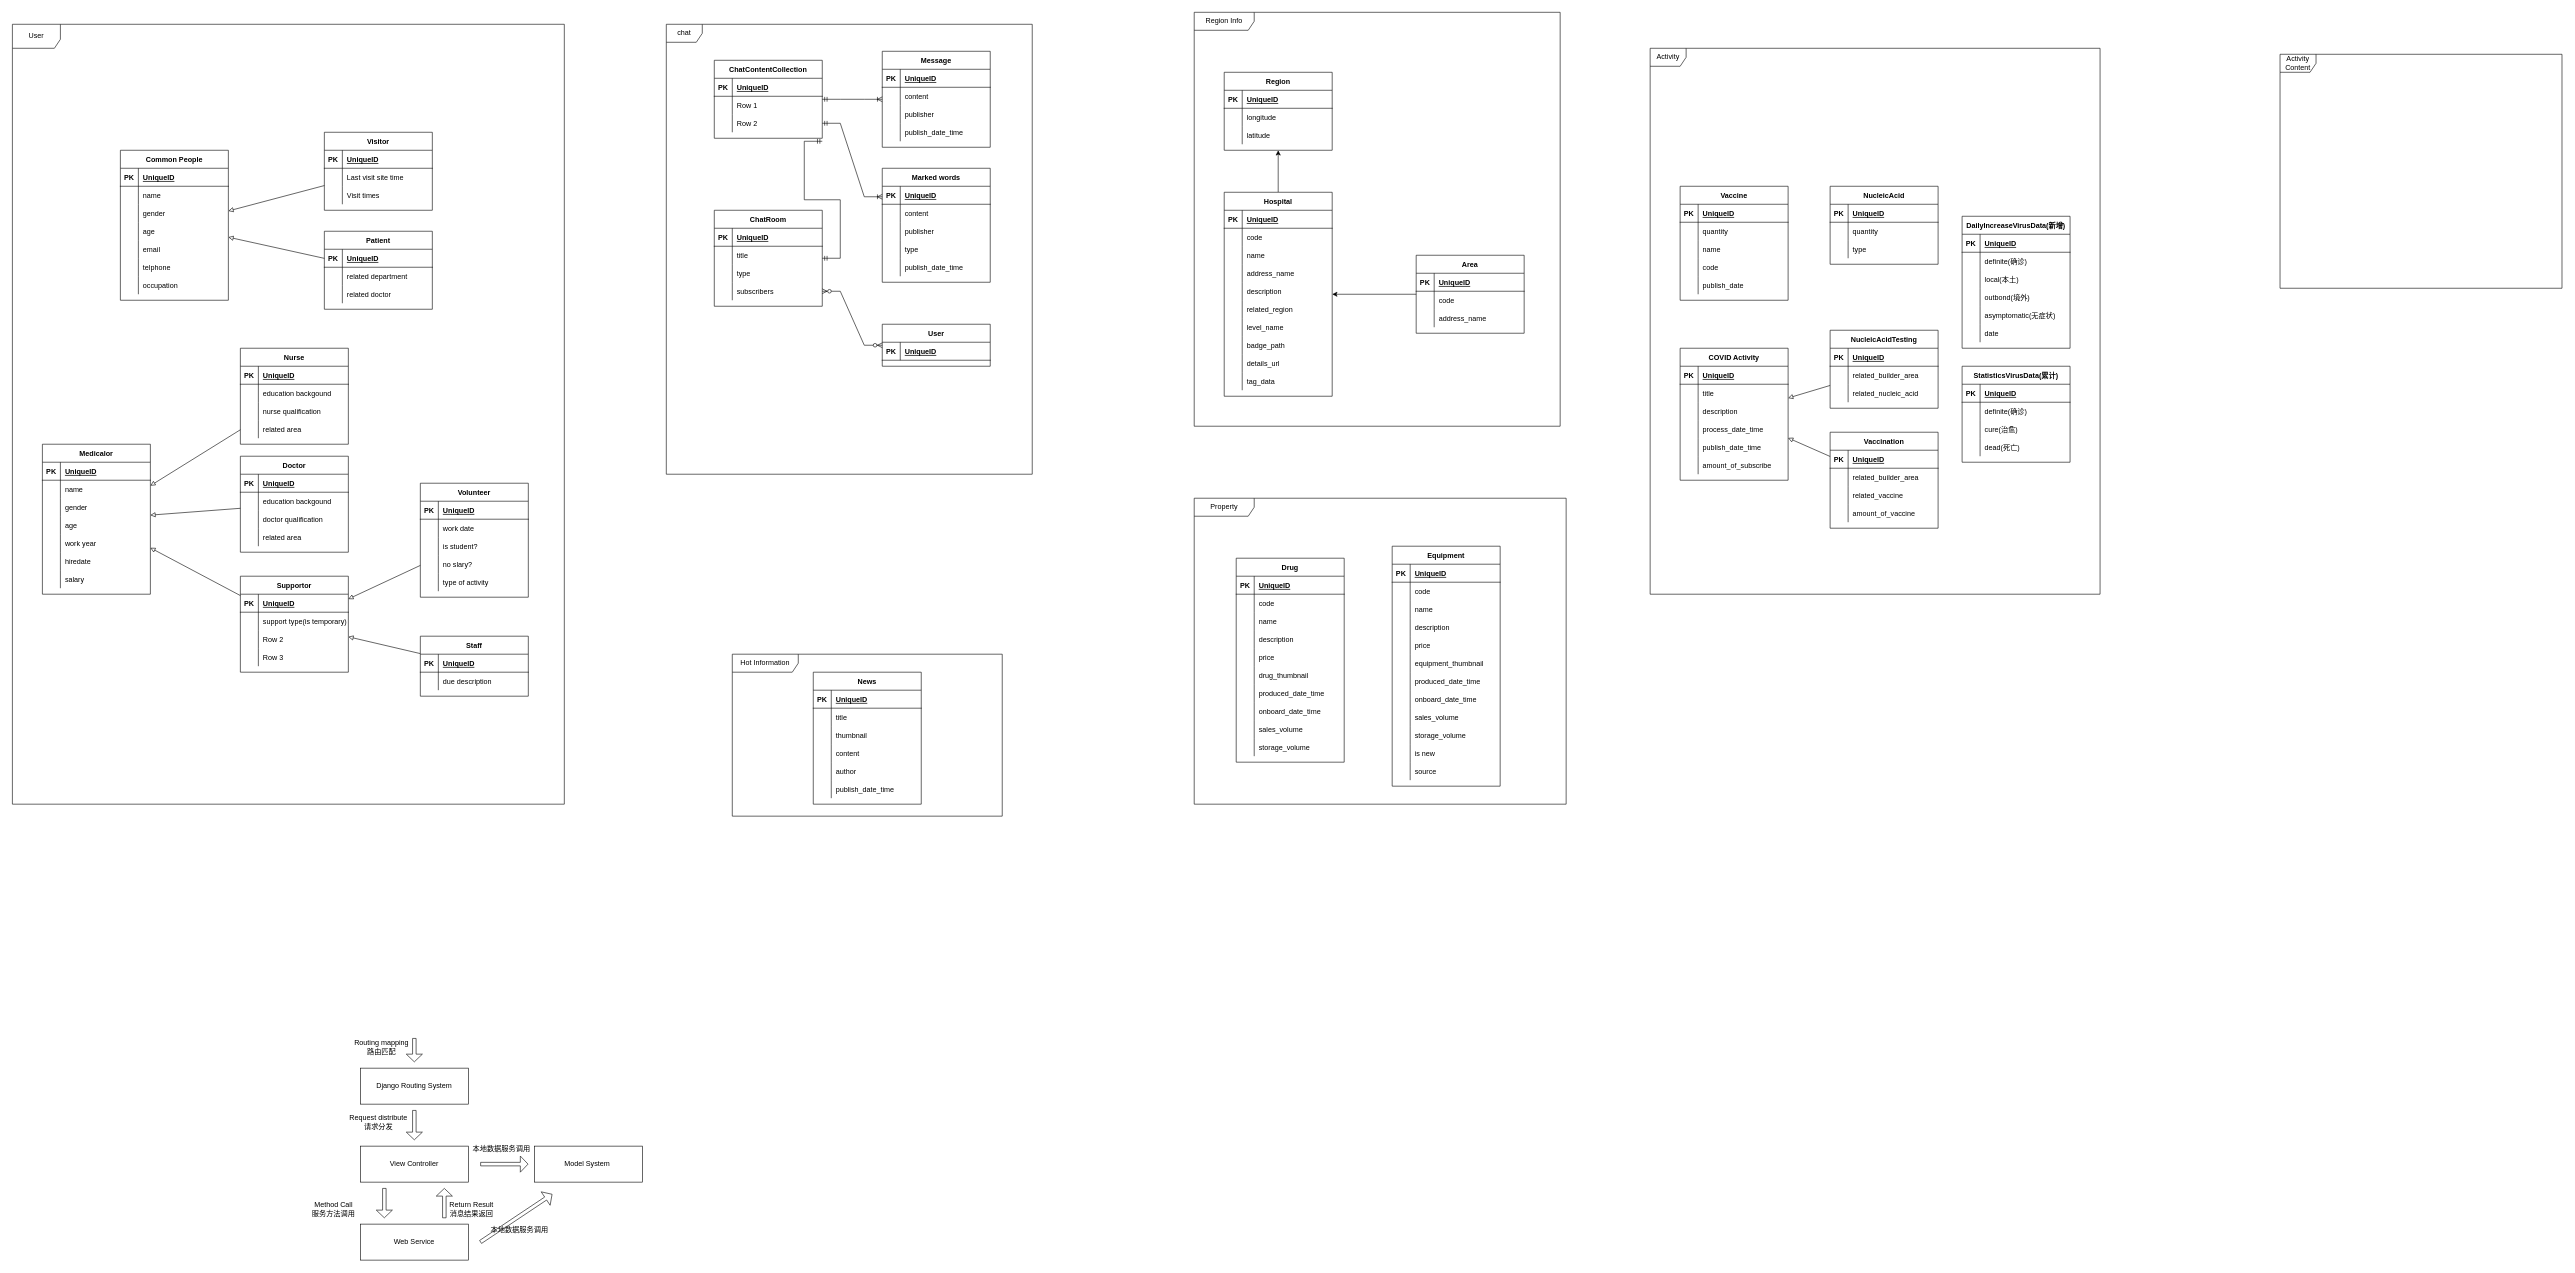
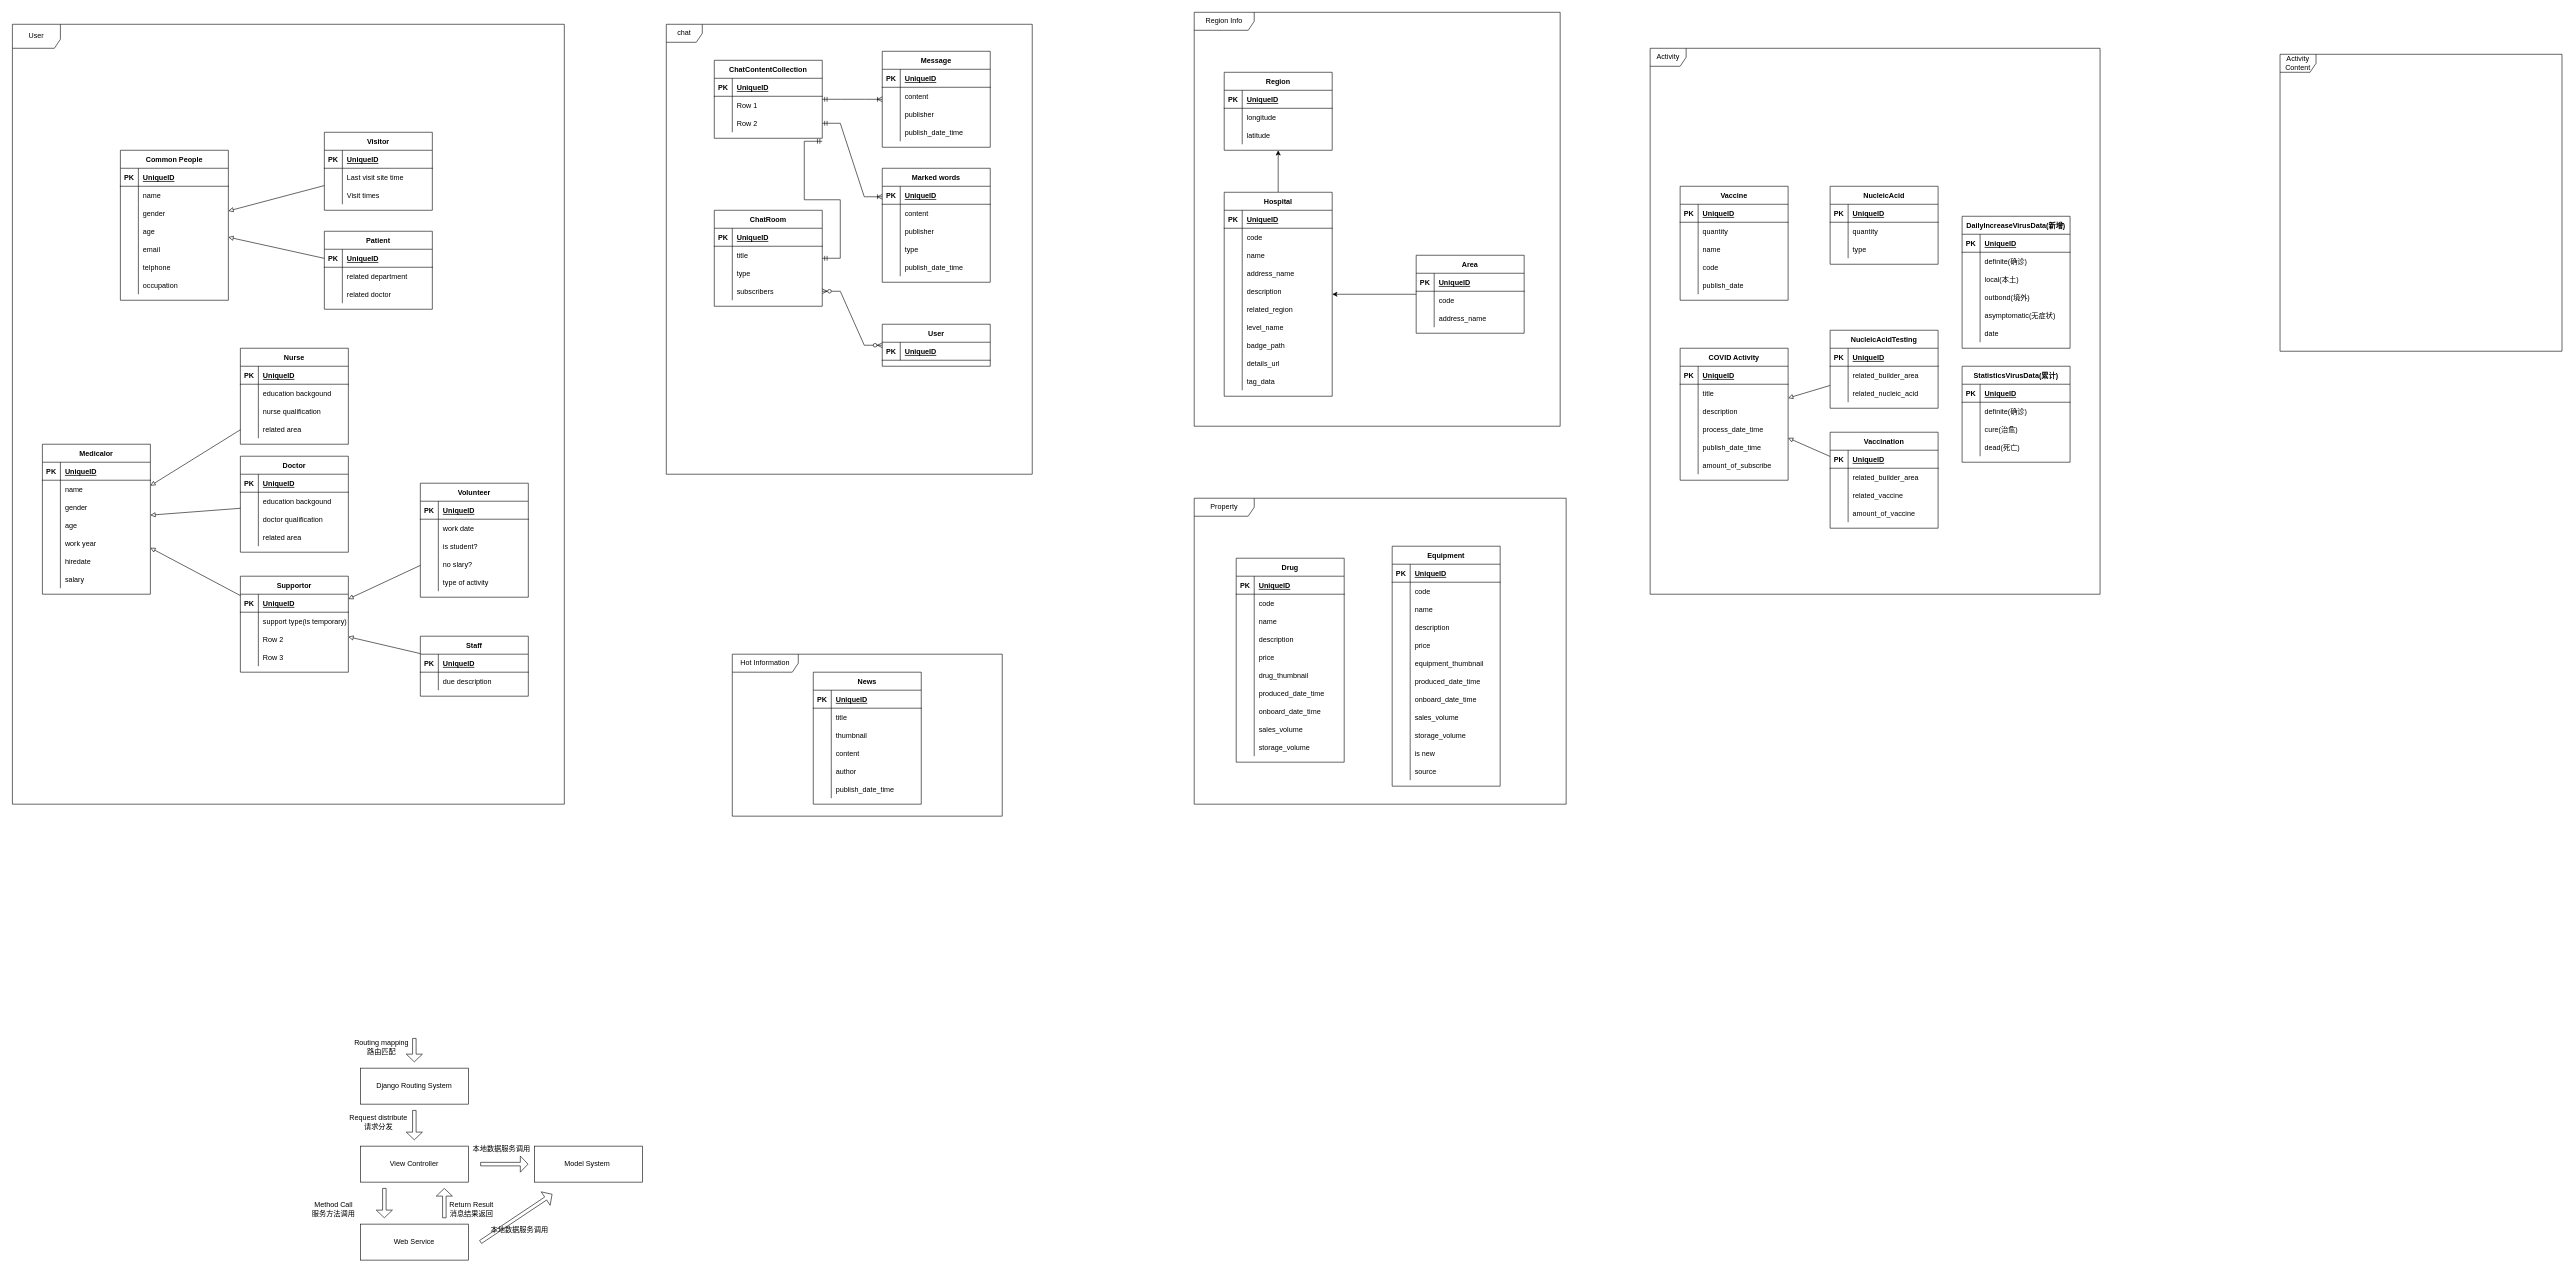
node "Activity Content": size 282x234 -> 282x297
